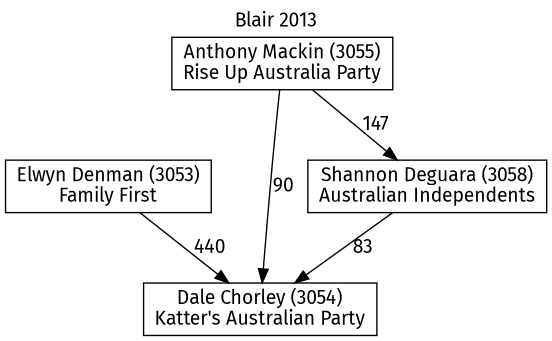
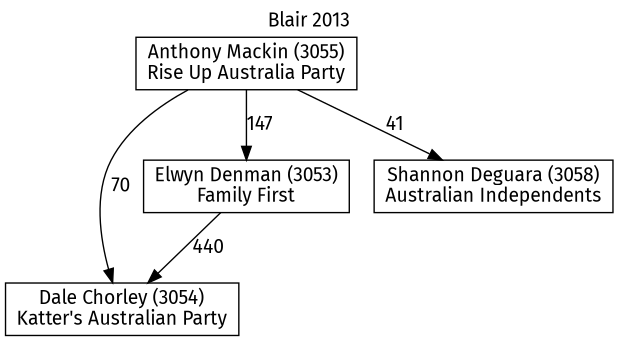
edge "Anthony Mackin (3055) Rise Up Australia Party" -> "Elwyn Denman (3053) Family First": added, label "147"
edge "Anthony Mackin (3055) Rise Up Australia Party" -> "Shannon Deguara (3058) Australian Independents": label "147" -> "41"
edge "Anthony Mackin (3055) Rise Up Australia Party" -> "Dale Chorley (3054) Katter's Australian Party": label "90" -> "70"
edge "Shannon Deguara (3058) Australian Independents" -> "Dale Chorley (3054) Katter's Australian Party": removed, label "83"
